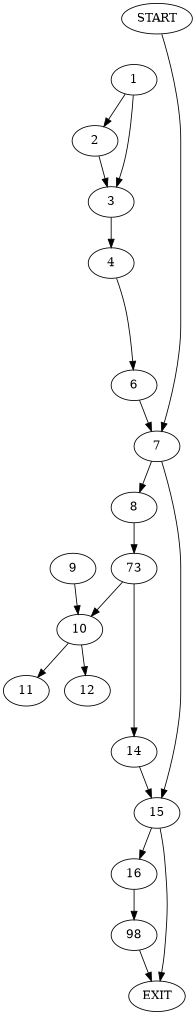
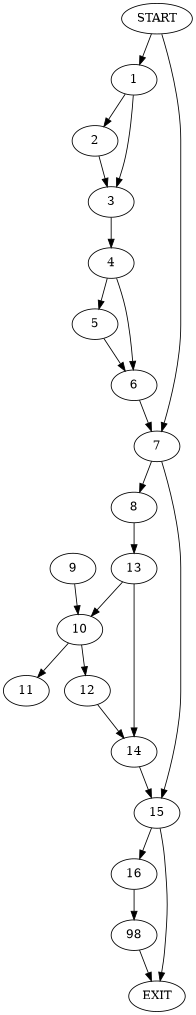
edge "START" -> "1": added
node "5": added
node "73": label "73" -> "13"
edge "12" -> "14": added
